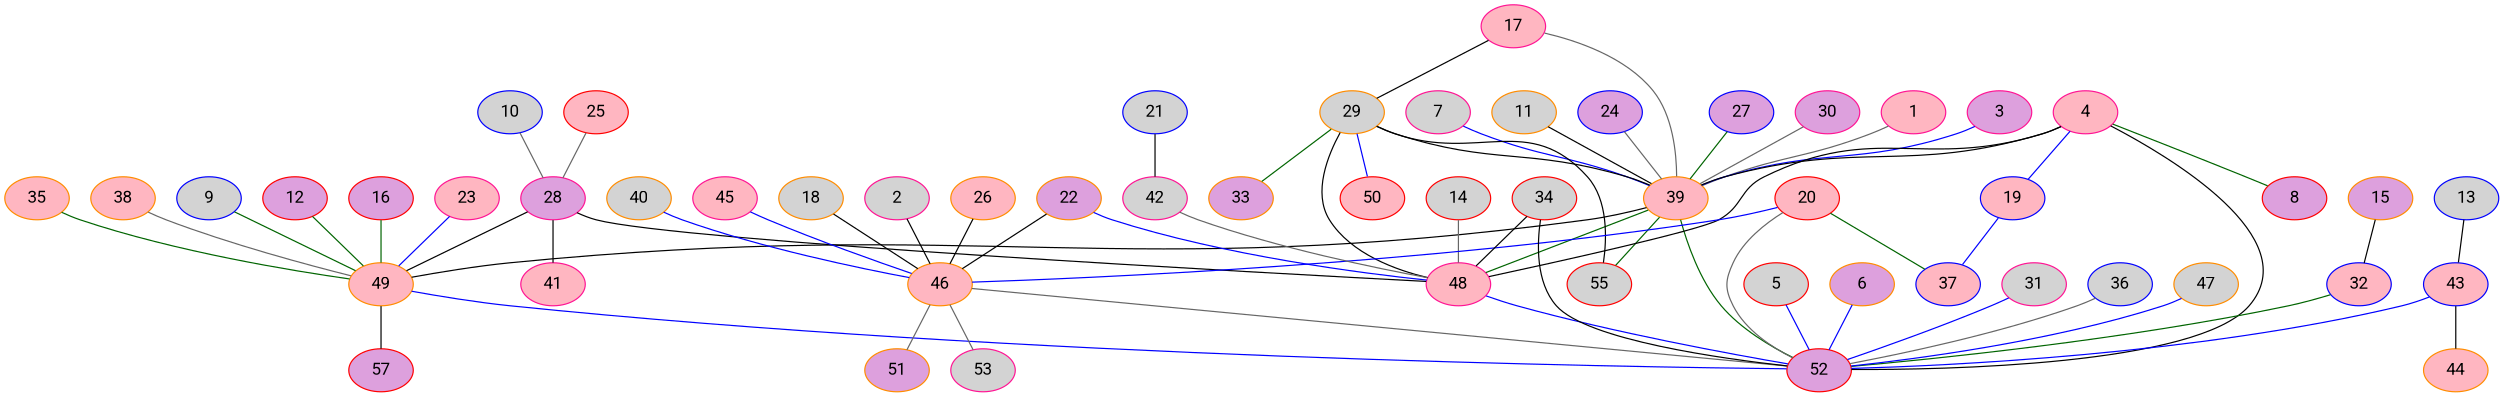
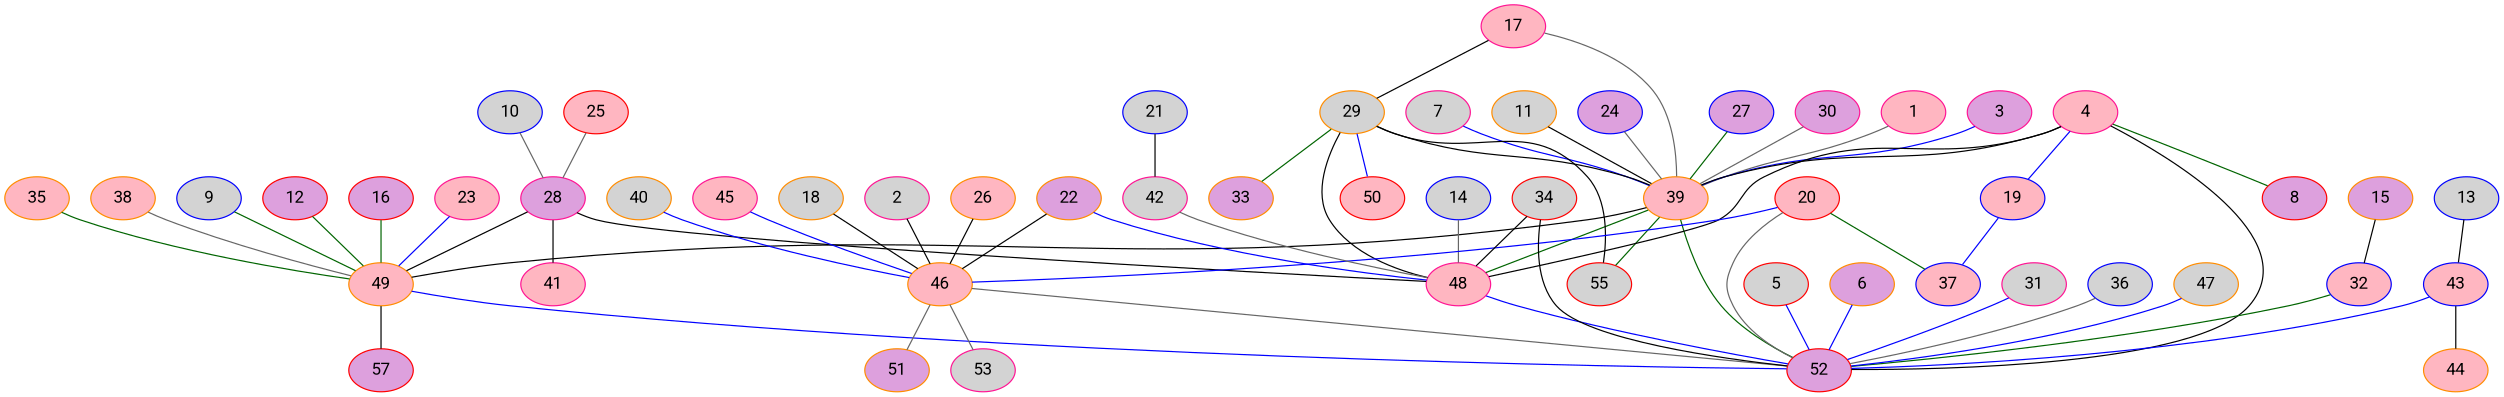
node "14": color red -> blue
